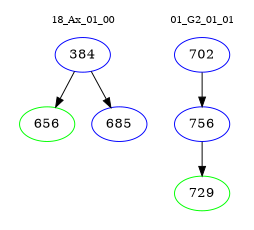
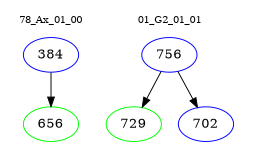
cluster "18_Ax_01_00": label "18_Ax_01_00" -> "78_Ax_01_00"
edge "702" -> "756": reversed
node "685": removed
